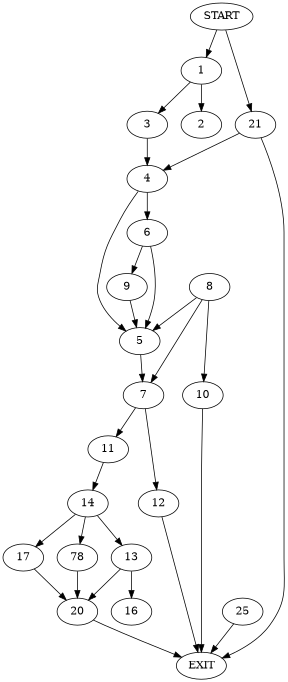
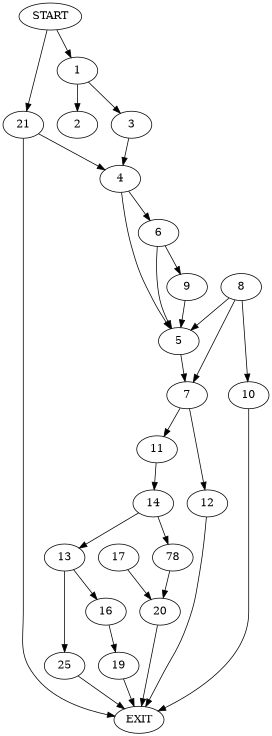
edge "14" -> "17": removed
edge "13" -> "20": now "13" -> "25"
node "19": added
